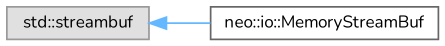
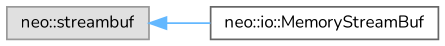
node "std::streambuf": label "std::streambuf" -> "neo::streambuf"
